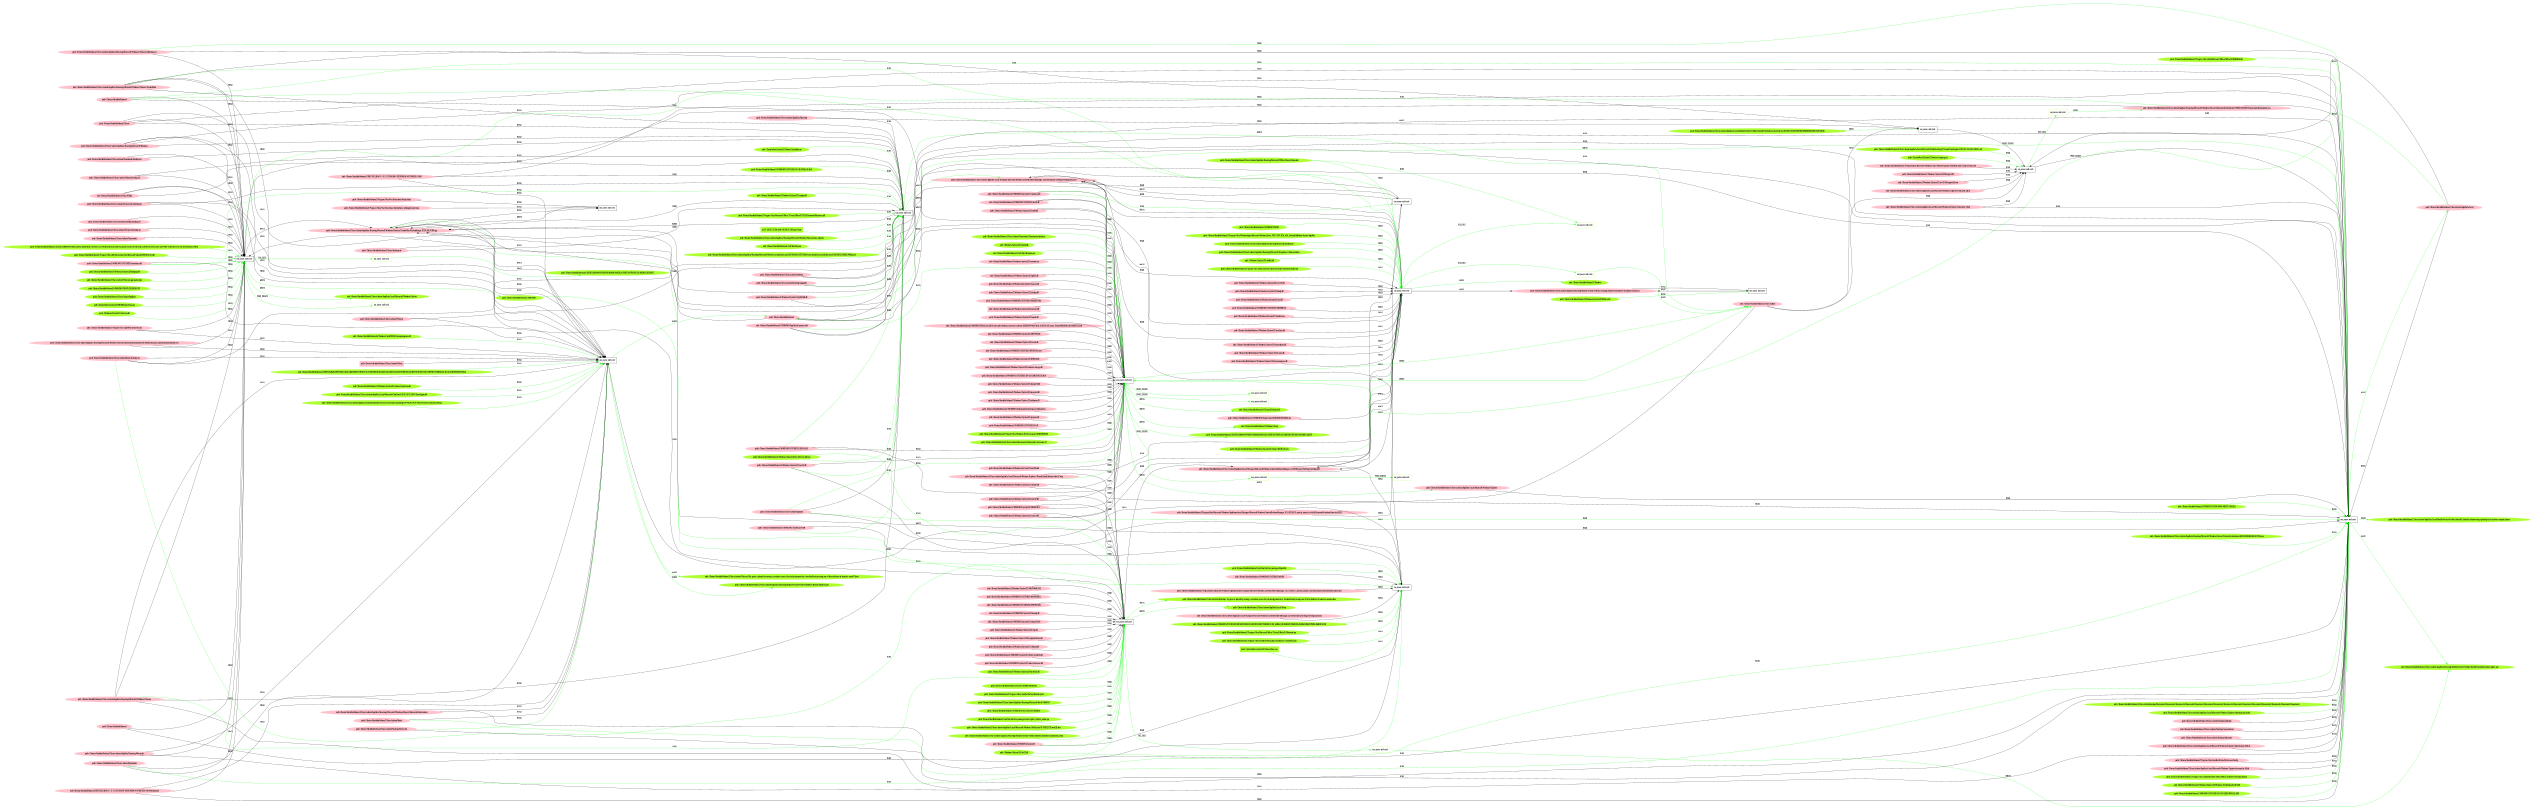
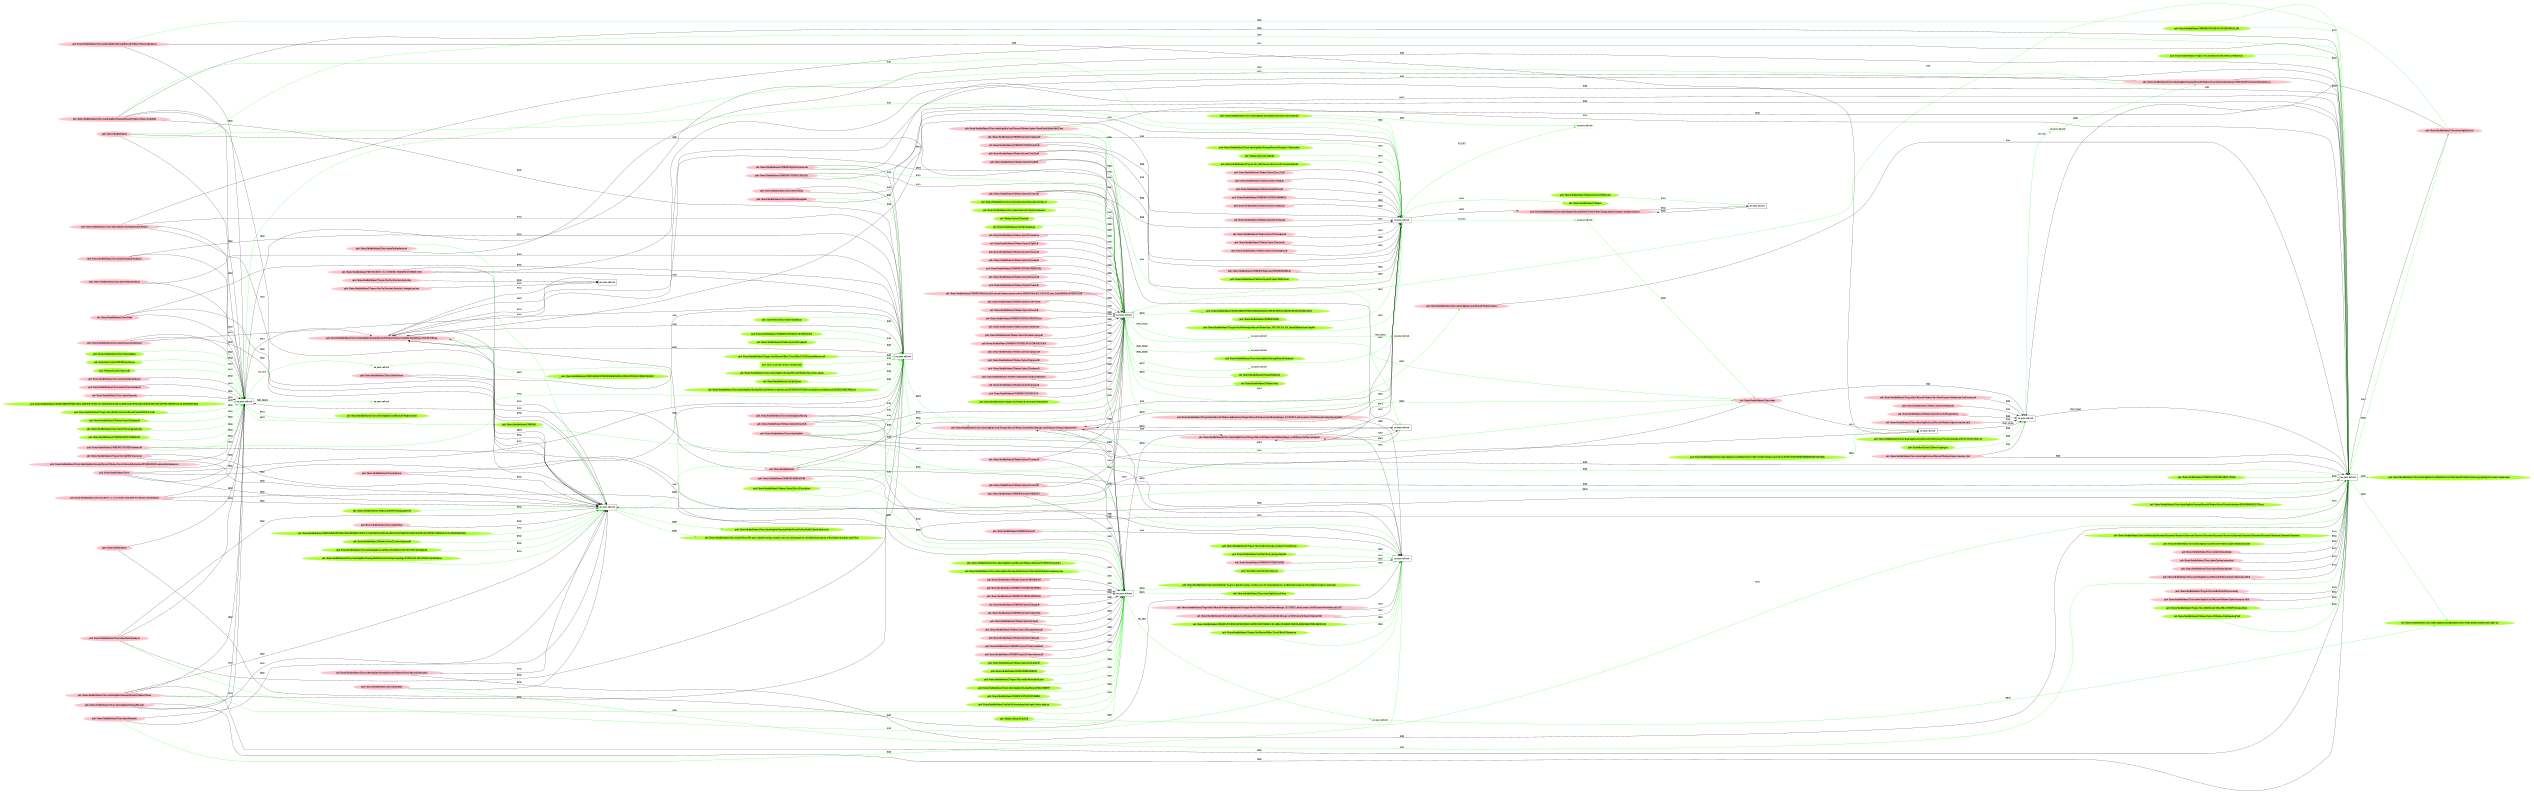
node "path: /Device/HarddiskVolume2/Windows/System32/gdi32full.dll": removed
node "path: /Device/HarddiskVolume2/Windows/System32/userenv.dll": shape box -> ellipse
node "path: /Device/HarddiskVolume2/Users/admin/Videos": shape box -> ellipse
node "path: /SystemRoot/system32/drivers/bam.sys": shape box -> ellipse
